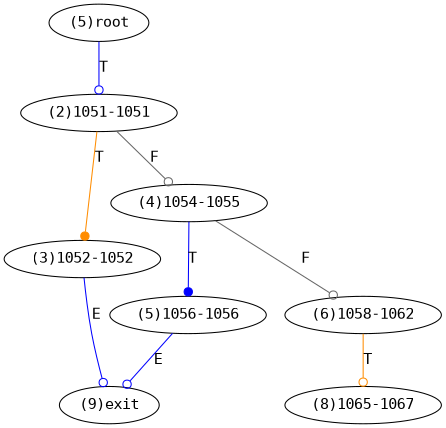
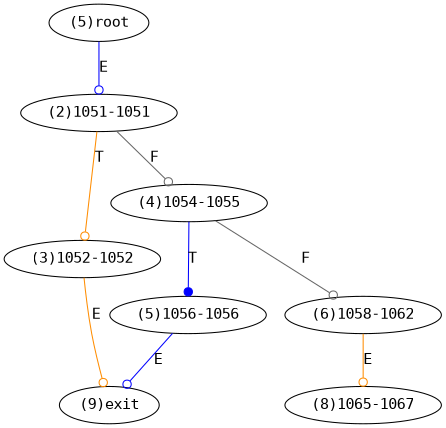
edge "(5)root" -> "(2)1051-1051": label "T" -> "E"
edge "(2)1051-1051" -> "(3)1052-1052": arrowhead dot -> odot
edge "(3)1052-1052" -> "(9)exit": color blue -> darkorange
edge "(6)1058-1062" -> "(8)1065-1067": label "T" -> "E"
